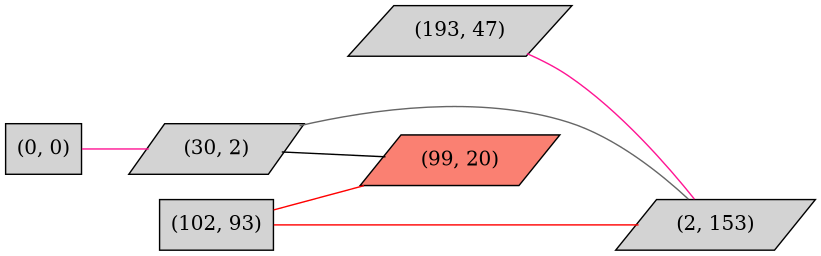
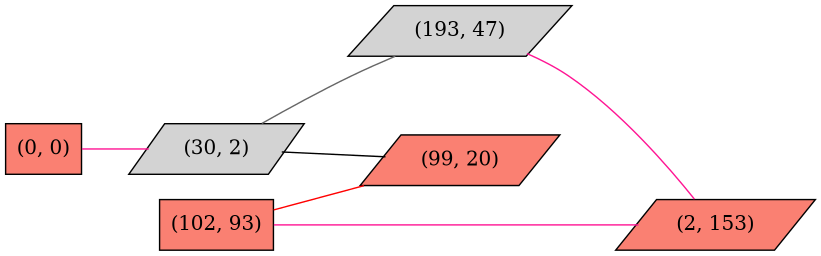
edge "(30, 2)" -- "(2, 153)": now "(30, 2)" -- "(193, 47)"
node "(0, 0)": fillcolor lightgrey -> salmon
node "(102, 93)": fillcolor lightgrey -> salmon
edge "(102, 93)" -- "(2, 153)": color red -> deeppink
node "(2, 153)": fillcolor lightgrey -> salmon
